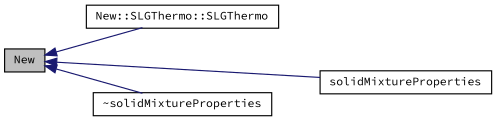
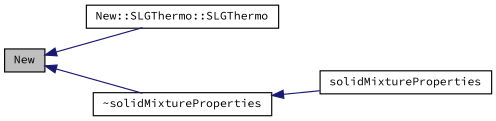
edge "solidMixtureProperties" -> "New": now "solidMixtureProperties" -> "~solidMixtureProperties"
